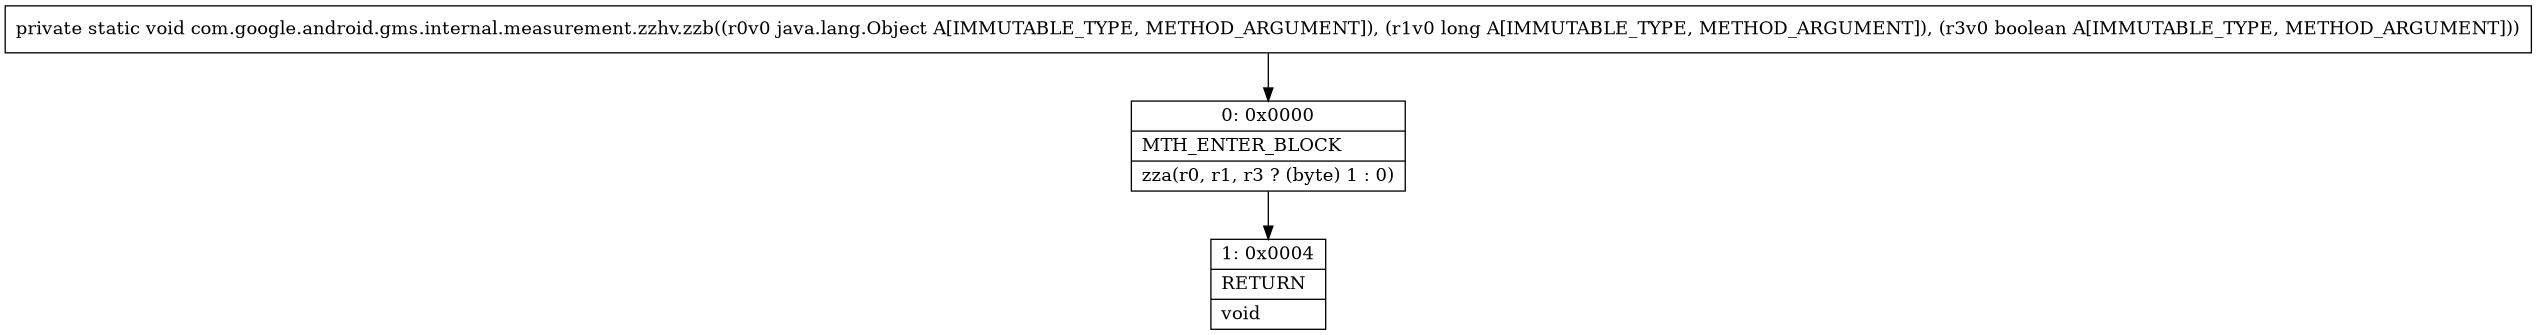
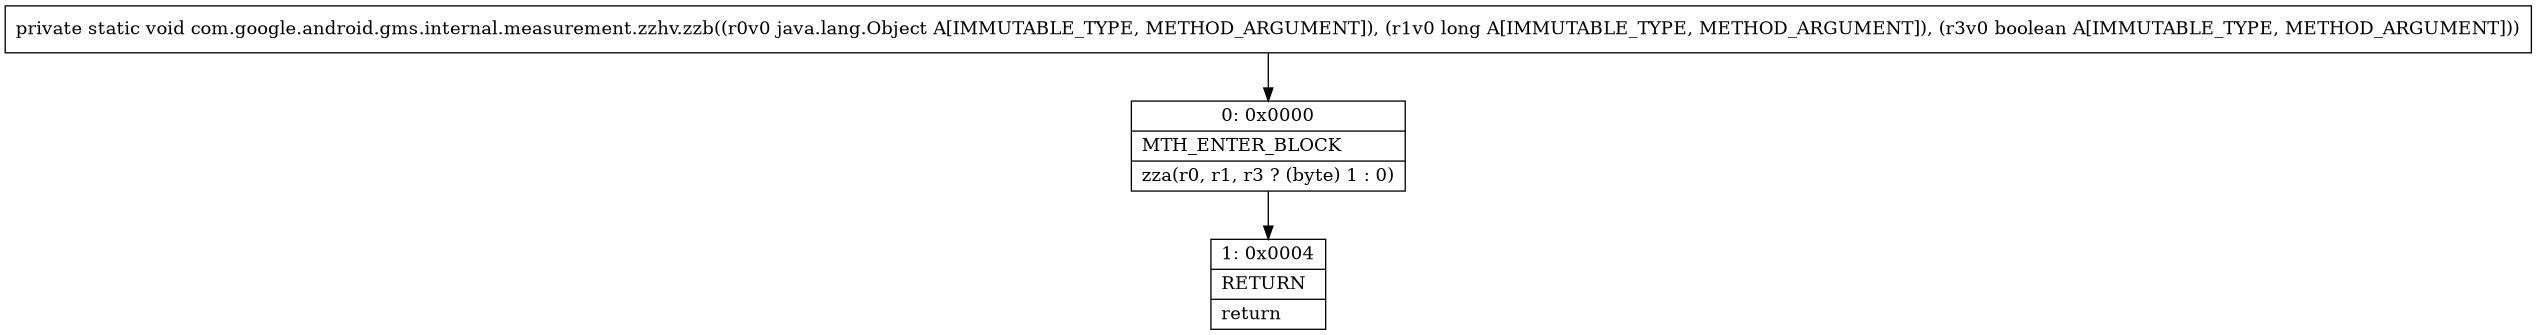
node "1: 0x0004": text "void" -> "return"
